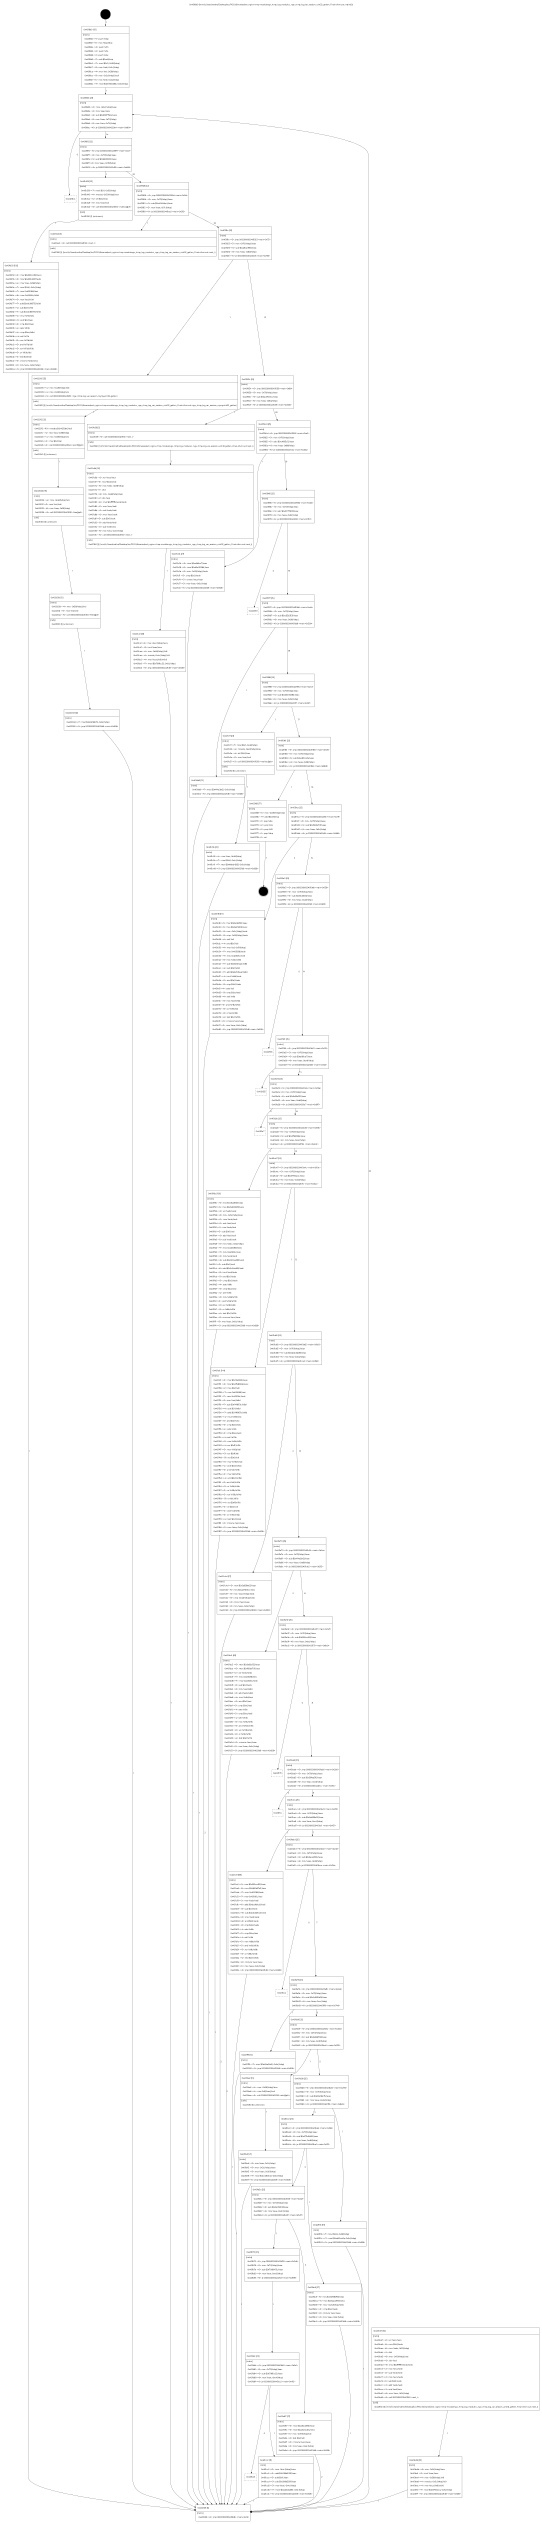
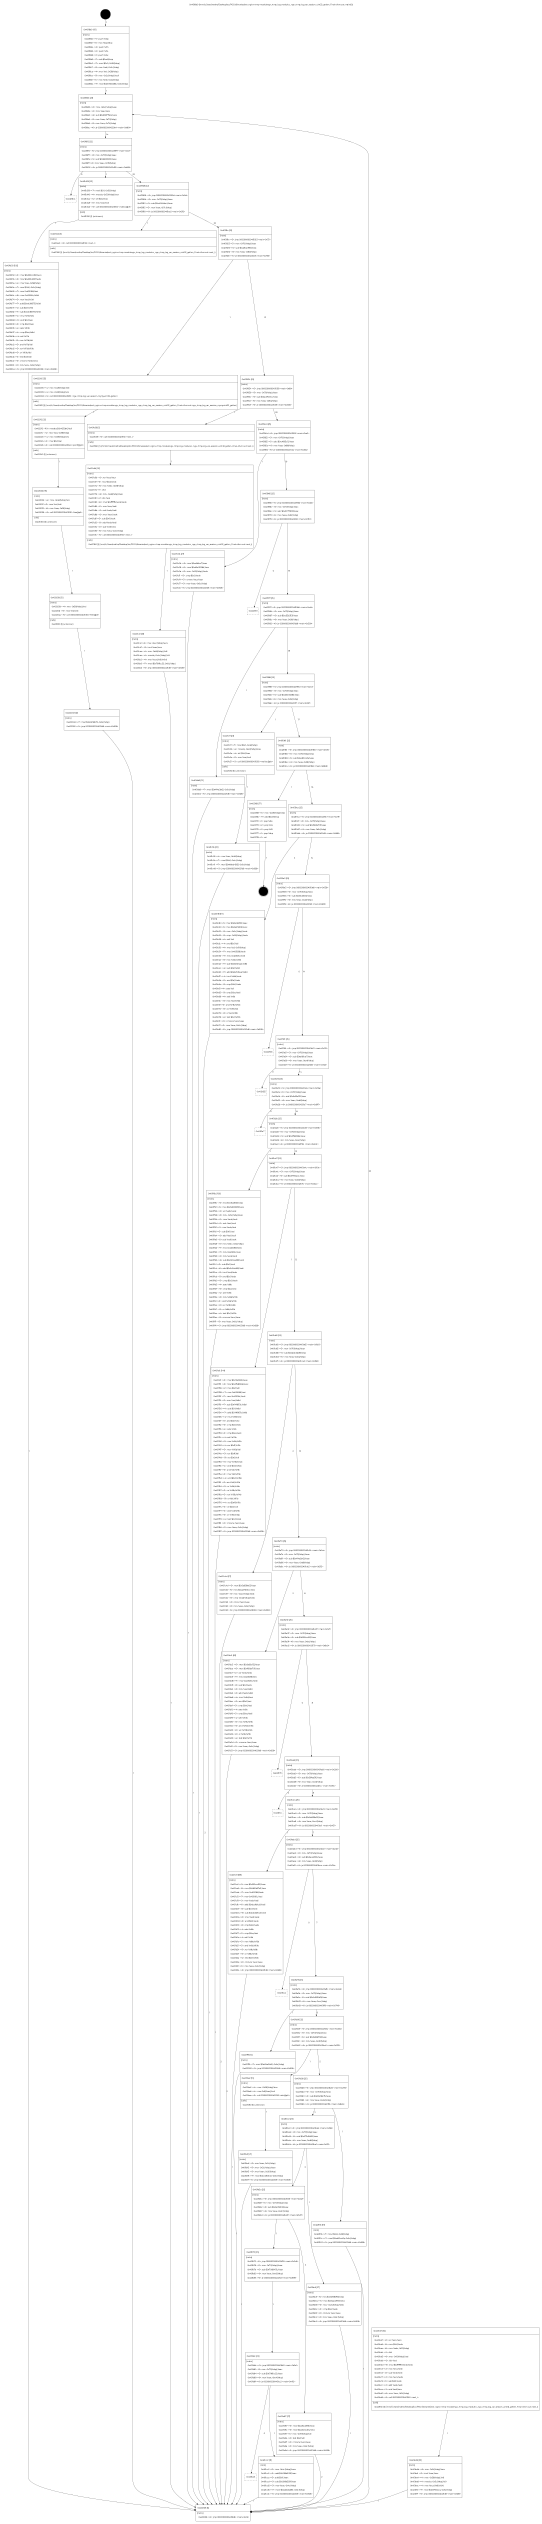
edge "0x4018db [23]" -> "0x4020b4": now "0x4018f2 [22]" -> "0x4020b4"
